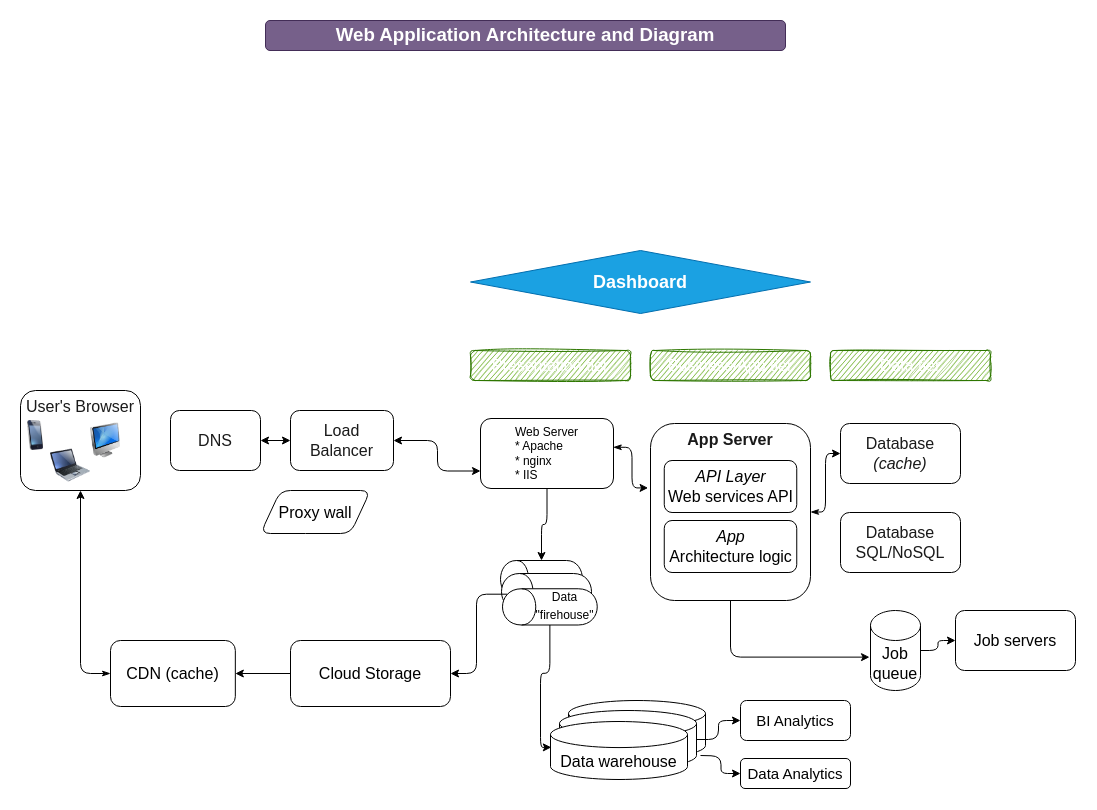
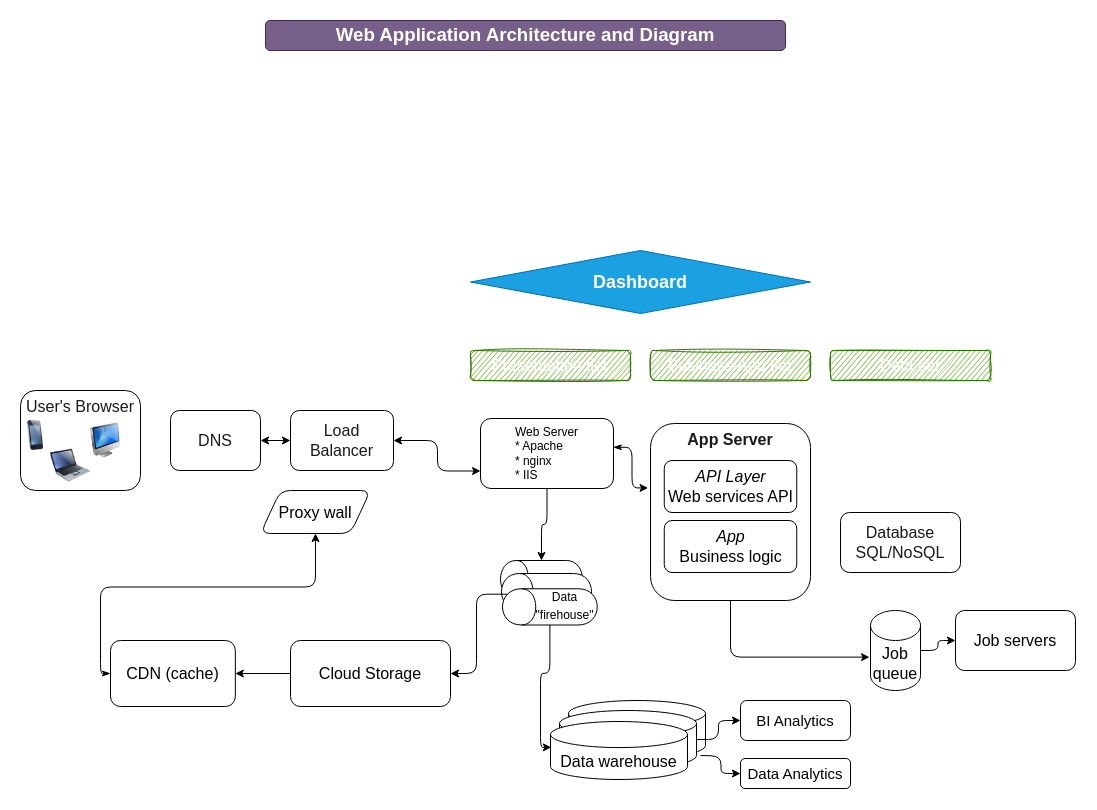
node "Database (cache)": removed
edge "Database (cache)" -- "App Server": removed
node "App Architecture logic": label "App Architecture logic" -> "App Business logic"
edge "User's Browser" -- "CDN (cache)": now "Proxy wall" -- "CDN (cache)"
